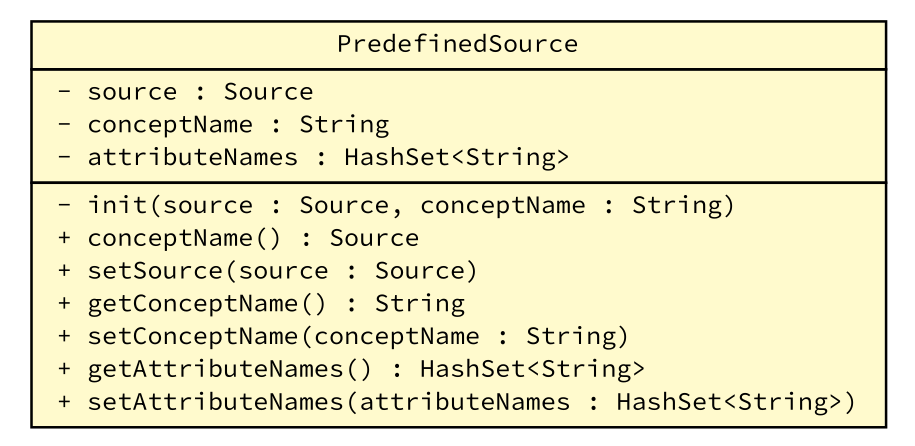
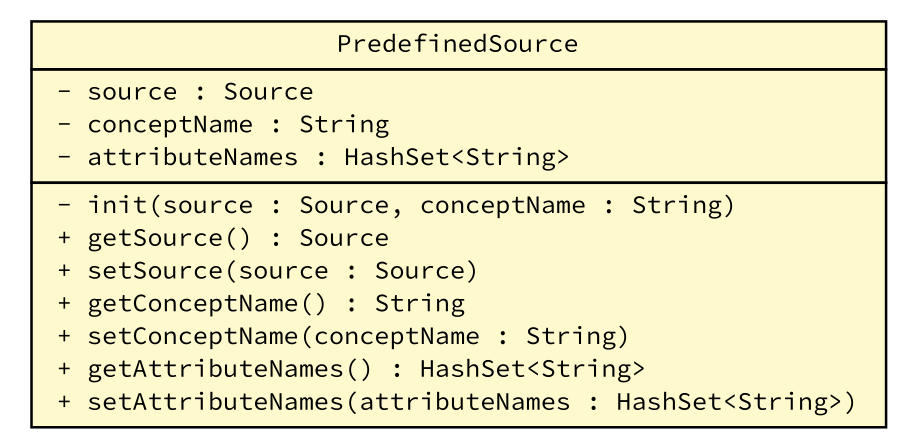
node "PredefinedSource": text "+ conceptName() : Source" -> "+ getSource() : Source"
